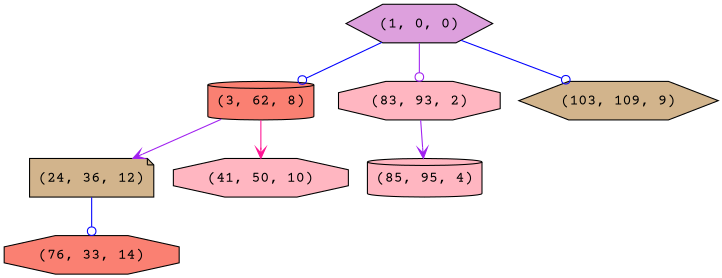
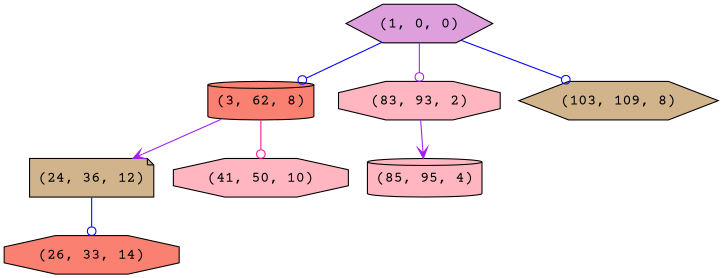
node "(103, 109, 9)": label "(103, 109, 9)" -> "(103, 109, 8)"
edge "(3, 62, 8)" -> "(41, 50, 10)": arrowhead vee -> odot
node "(76, 33, 14)": label "(76, 33, 14)" -> "(26, 33, 14)"
